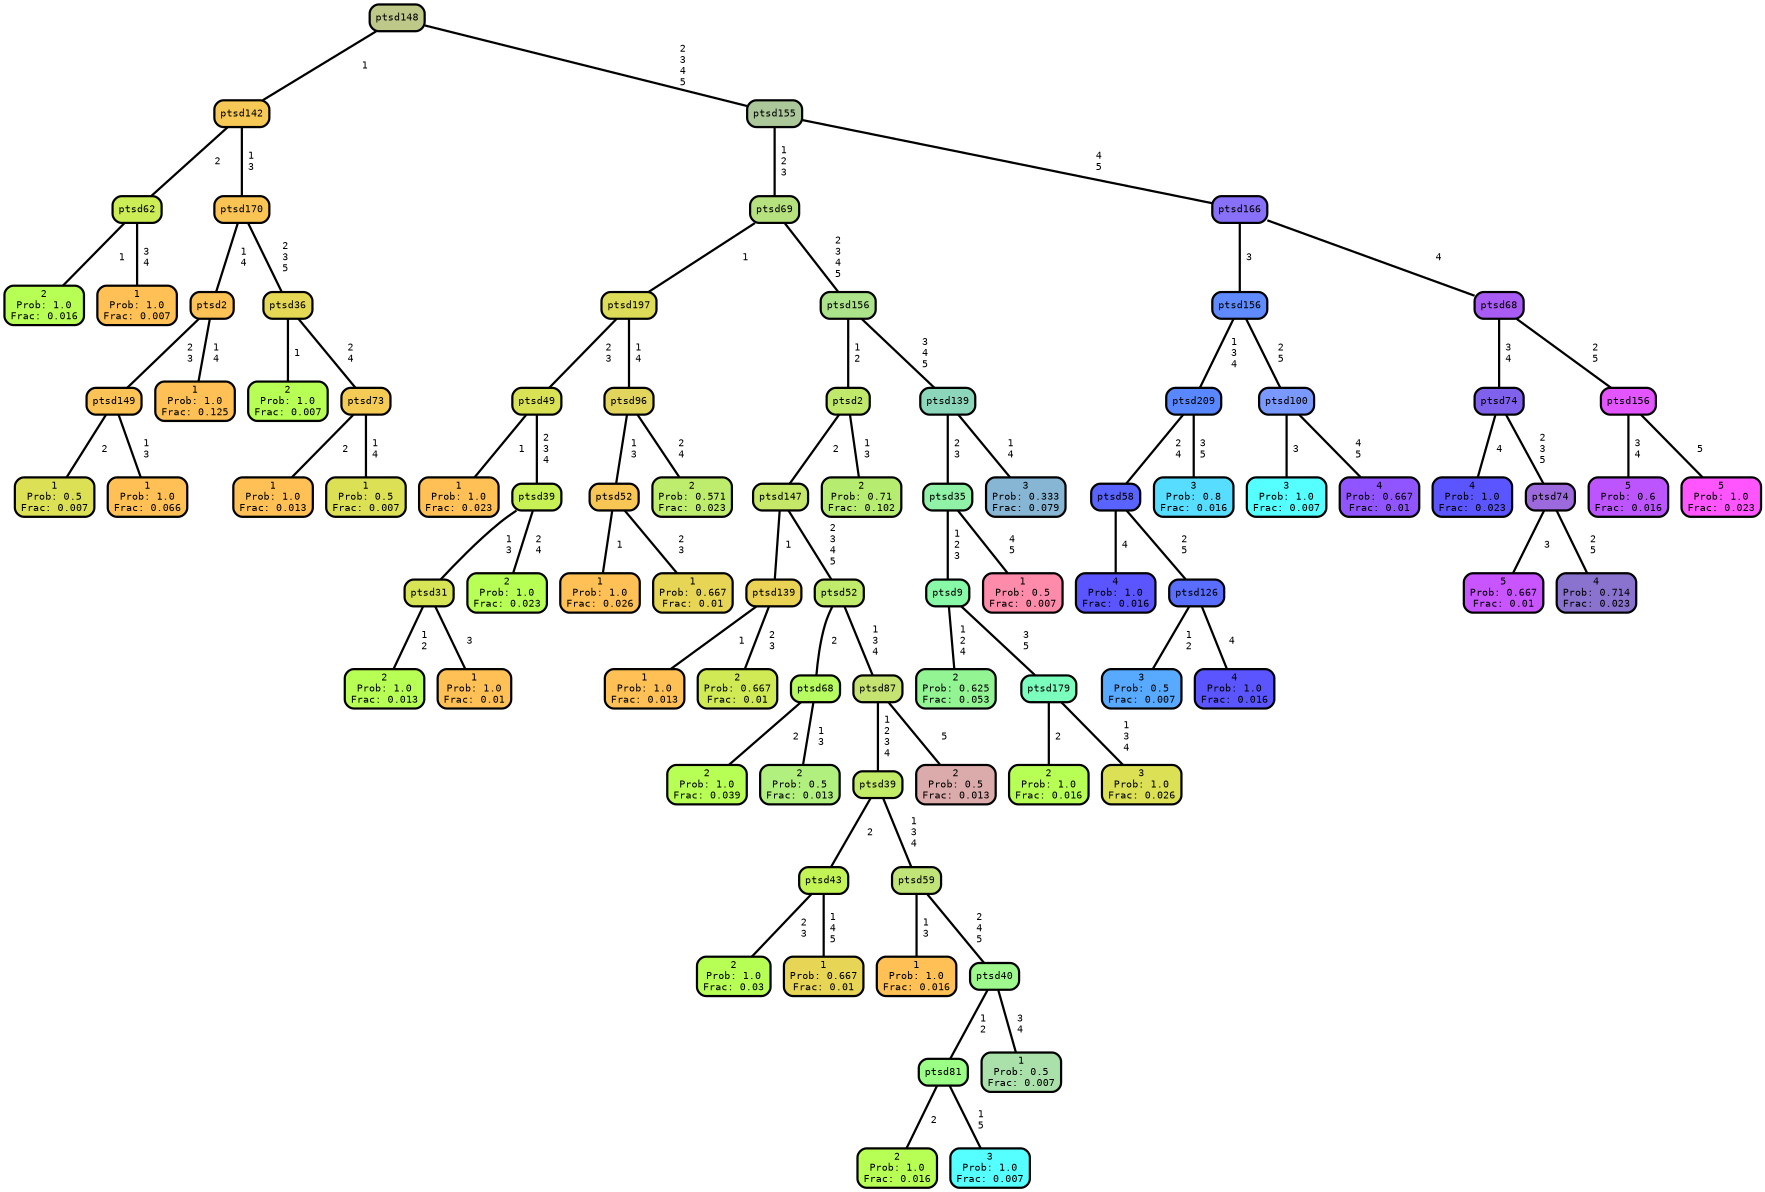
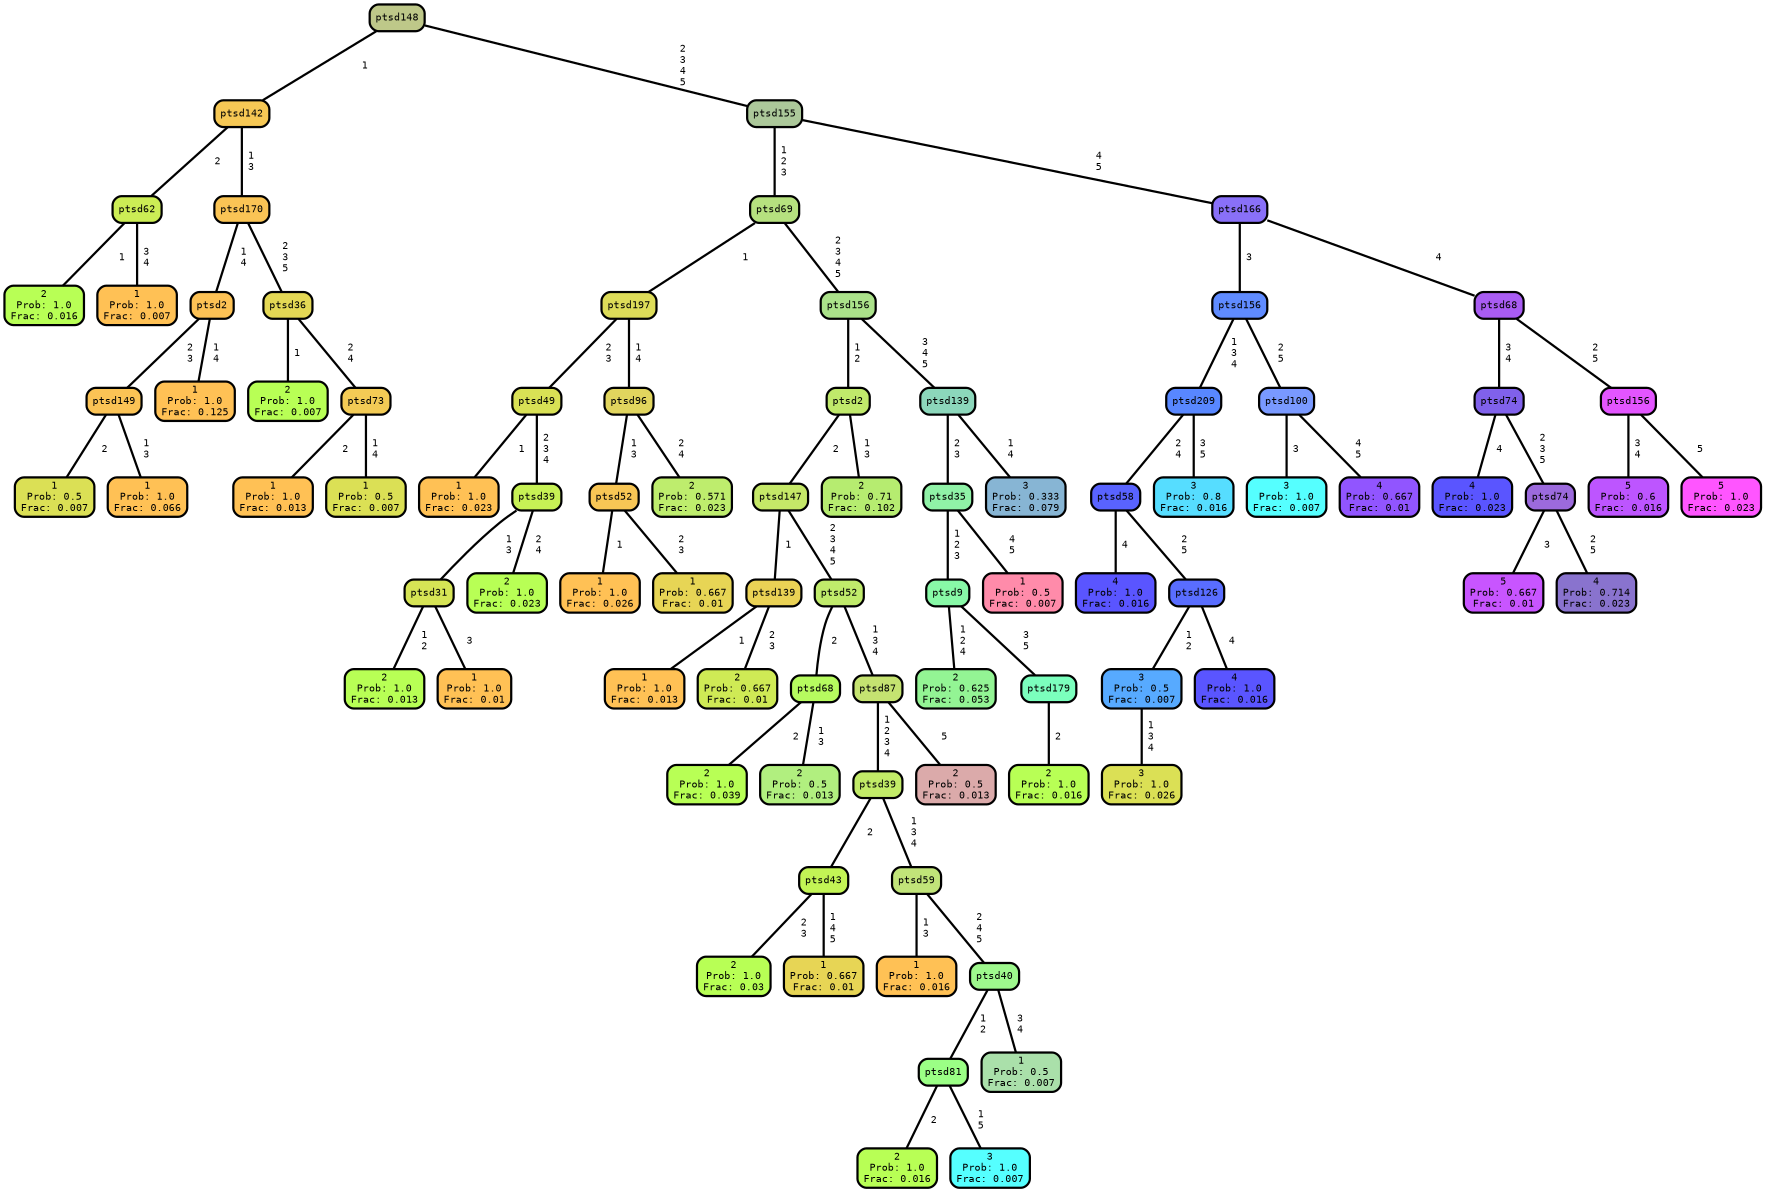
edge "ptsd179" -- "3 Prob: 1.0 Frac: 0.026": now "3 Prob: 0.5 Frac: 0.007" -- "3 Prob: 1.0 Frac: 0.026"
